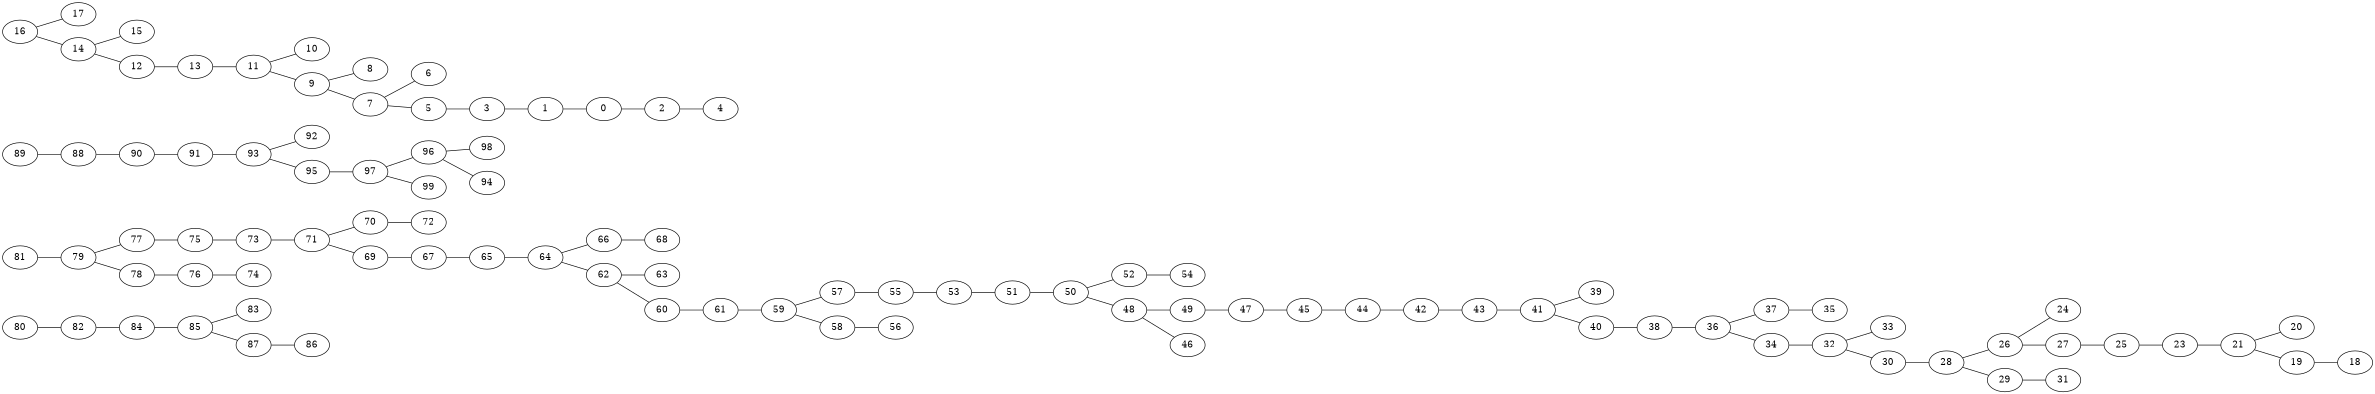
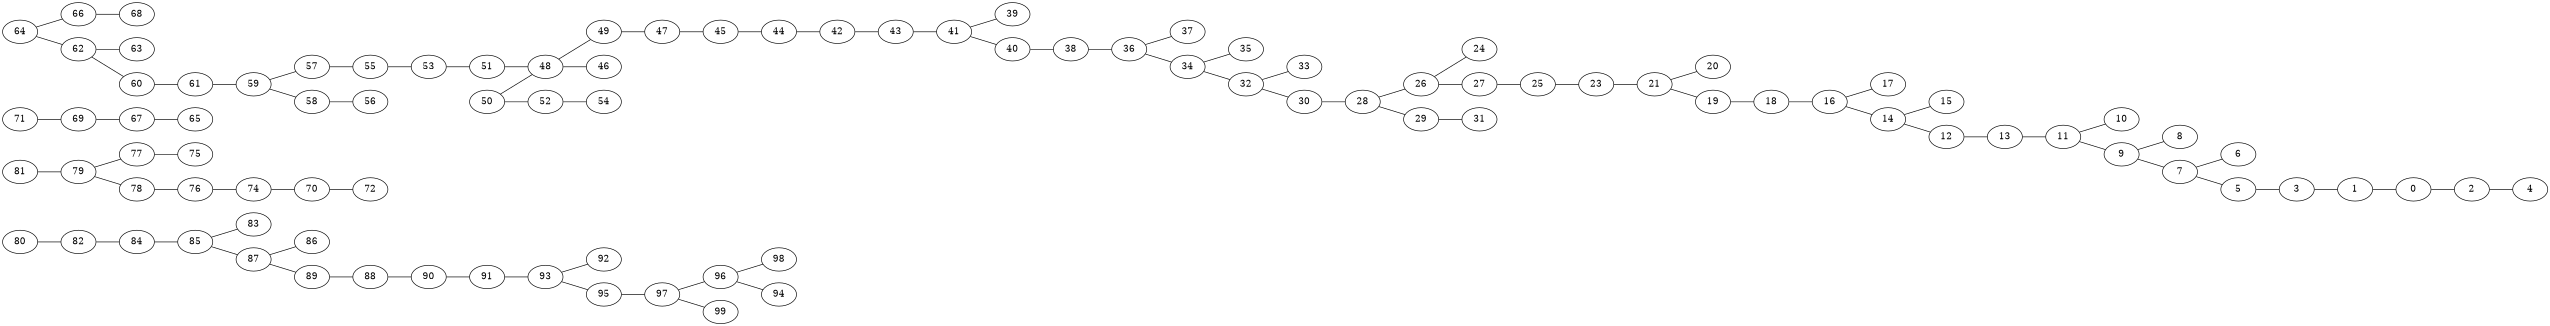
edge "18" -- "16": added
edge "70" -- "71": now "70" -- "74"
node "73": removed
edge "65" -- "64": removed
edge "87" -- "89": added
edge "51" -- "50": now "51" -- "48"
edge "37" -- "35": now "34" -- "35"
